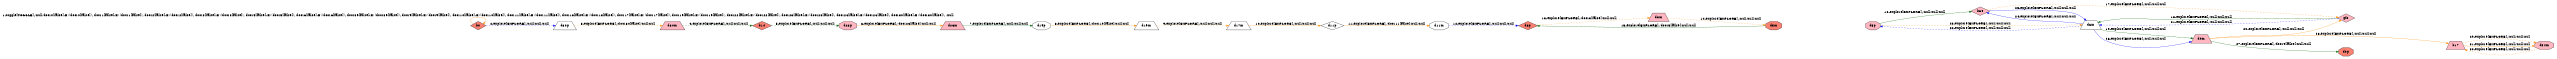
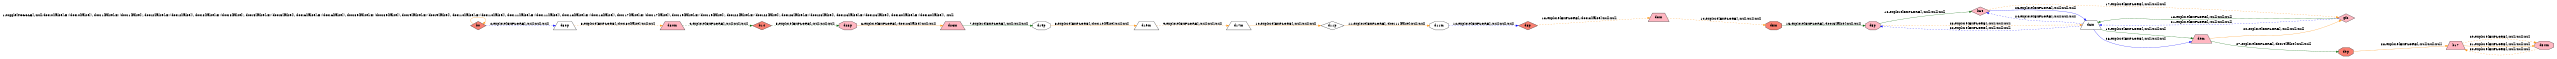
edge "d6m" -> "b64": style solid -> dashed
edge "d5m" -> "d3p": now "d5m" -> "d5p"
edge "d9m" -> "b17": now "d9p" -> "b17"
